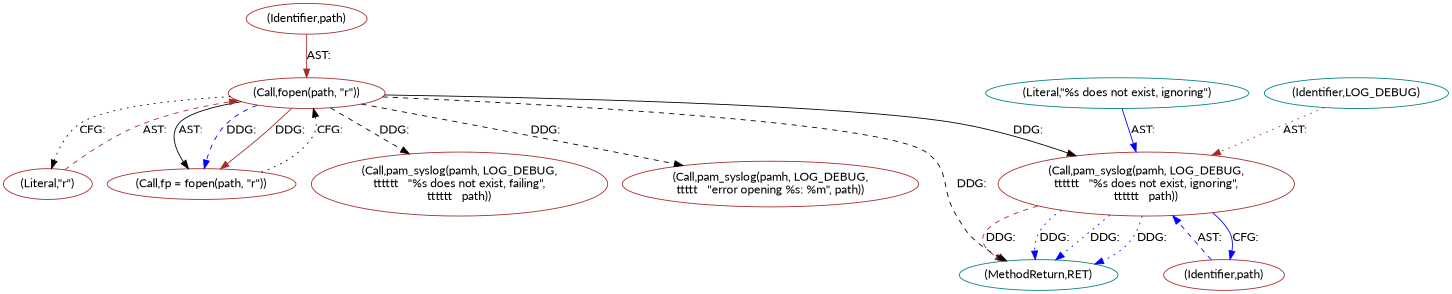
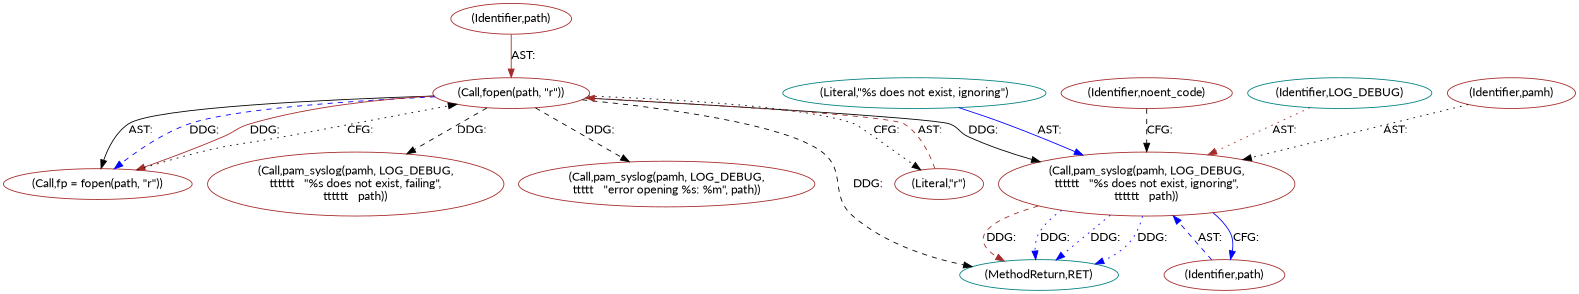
node "(Identifier,noent_code)": added
node "(Identifier,pamh)": added
